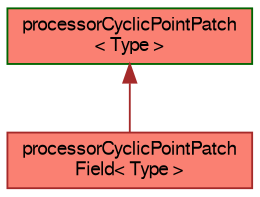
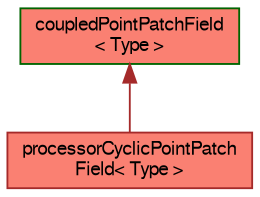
node "processorCyclicPointPatch < Type >": label "processorCyclicPointPatch < Type >" -> "coupledPointPatchField < Type >"
